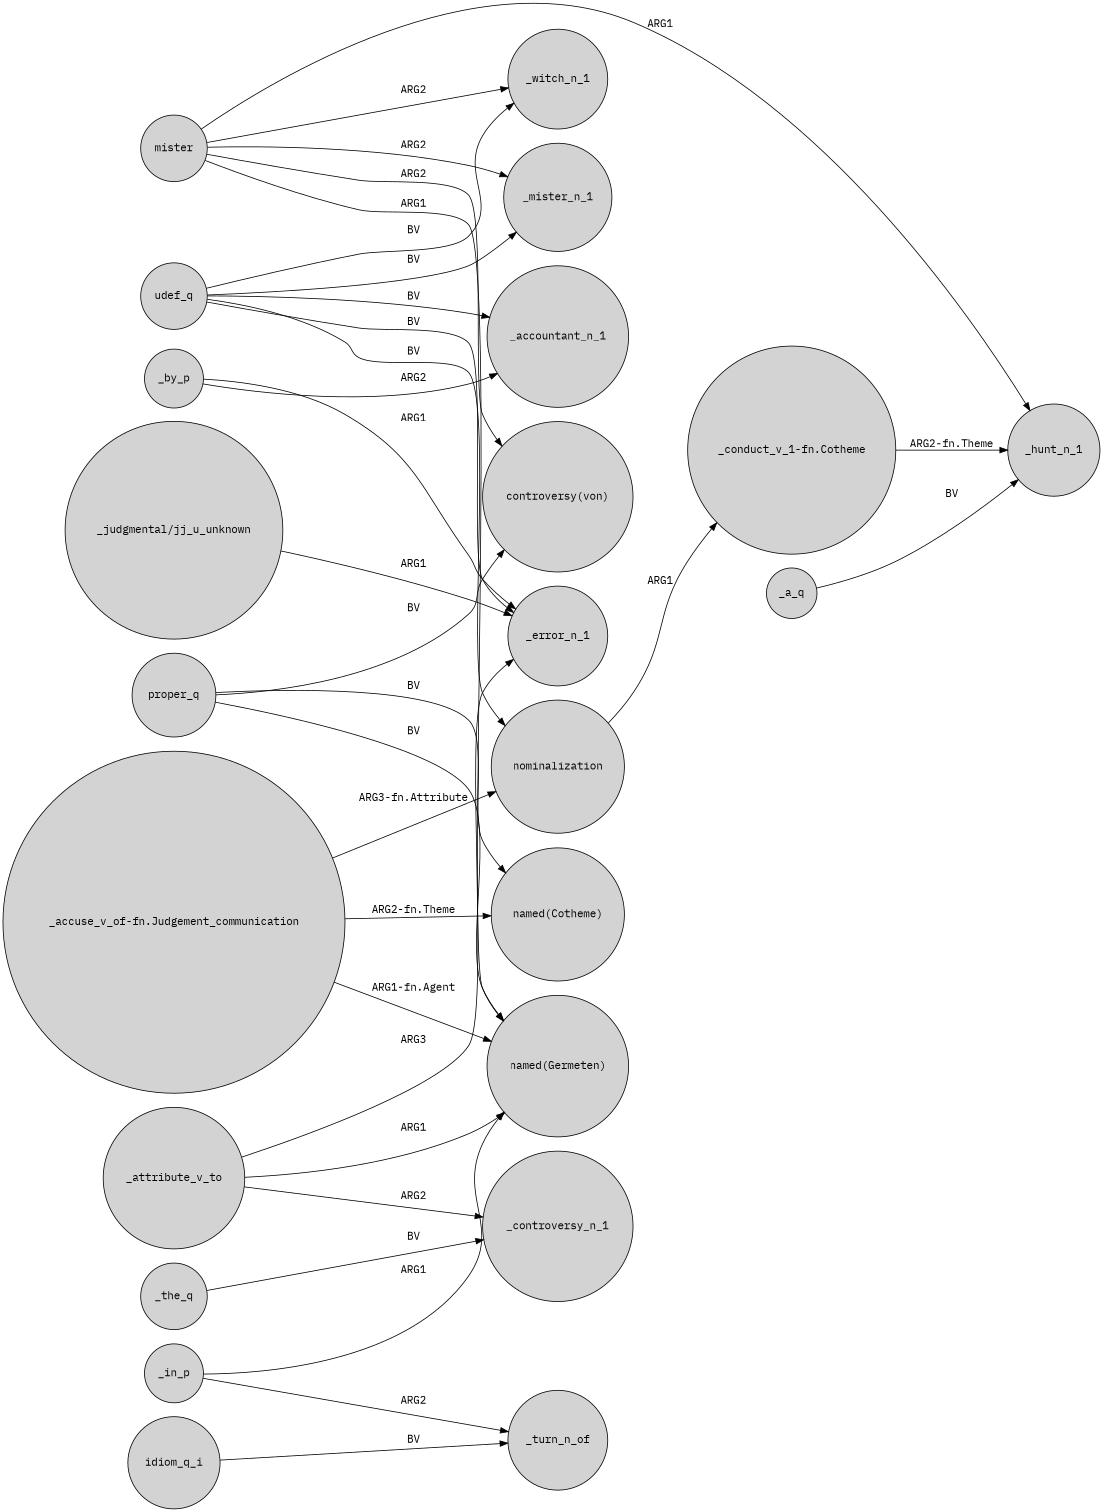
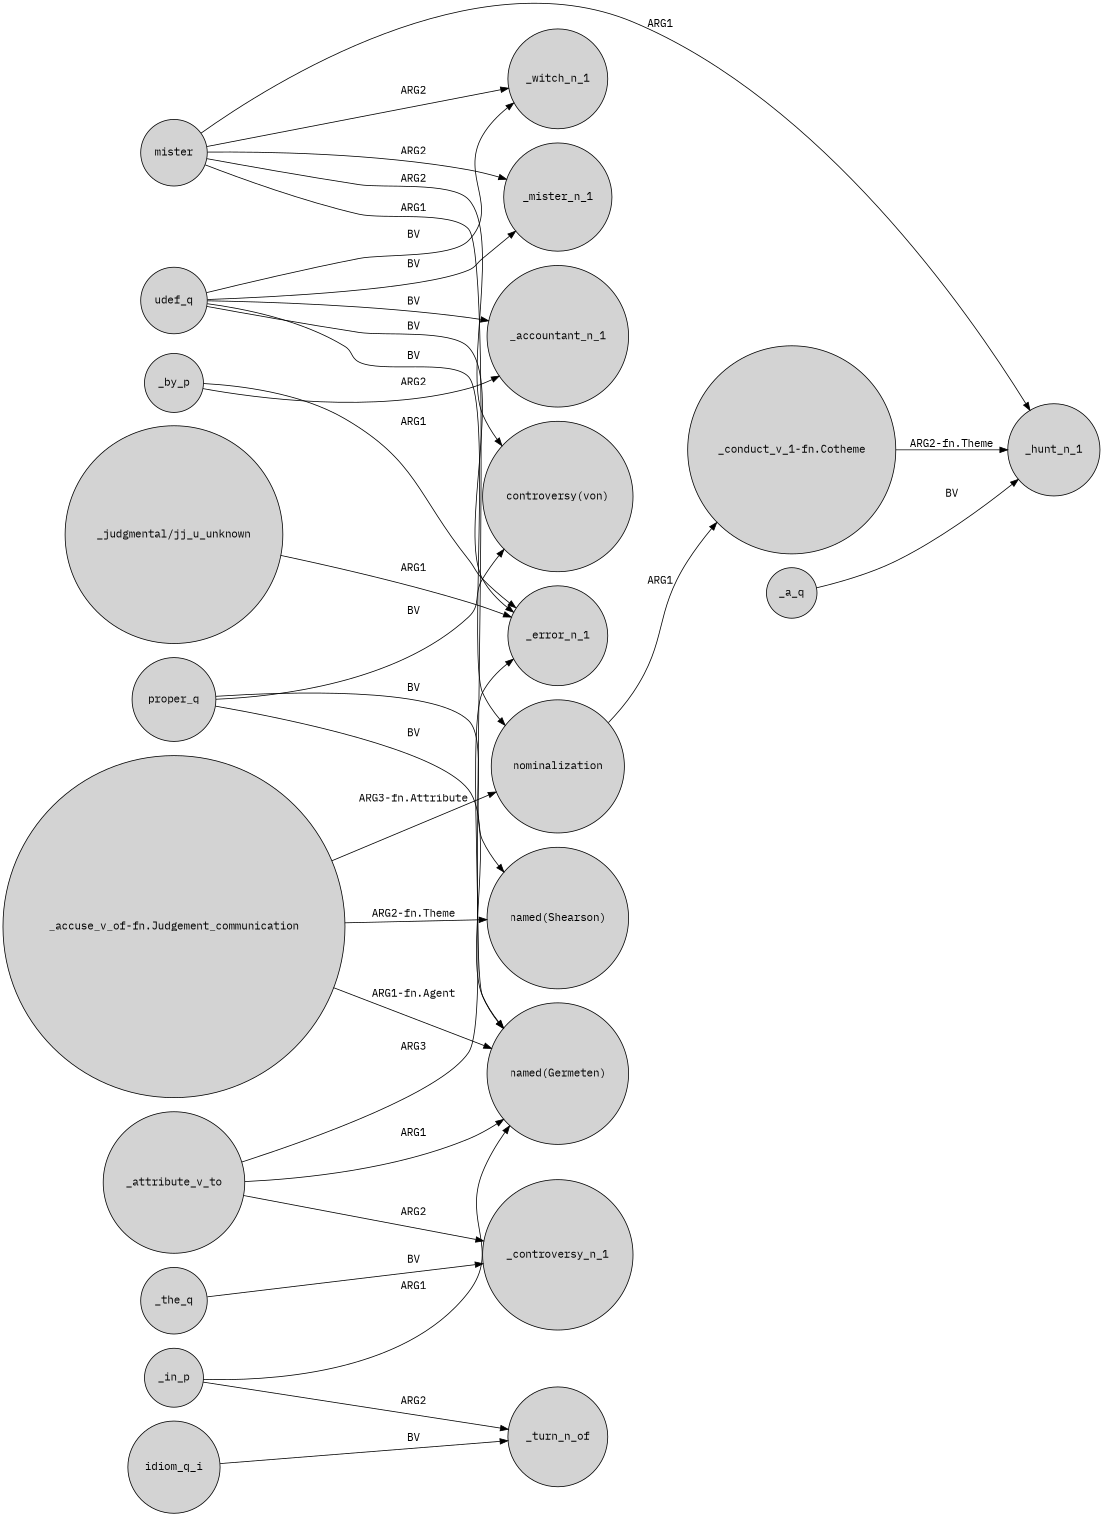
node "named(Cotheme)": label "named(Cotheme)" -> "named(Shearson)"
